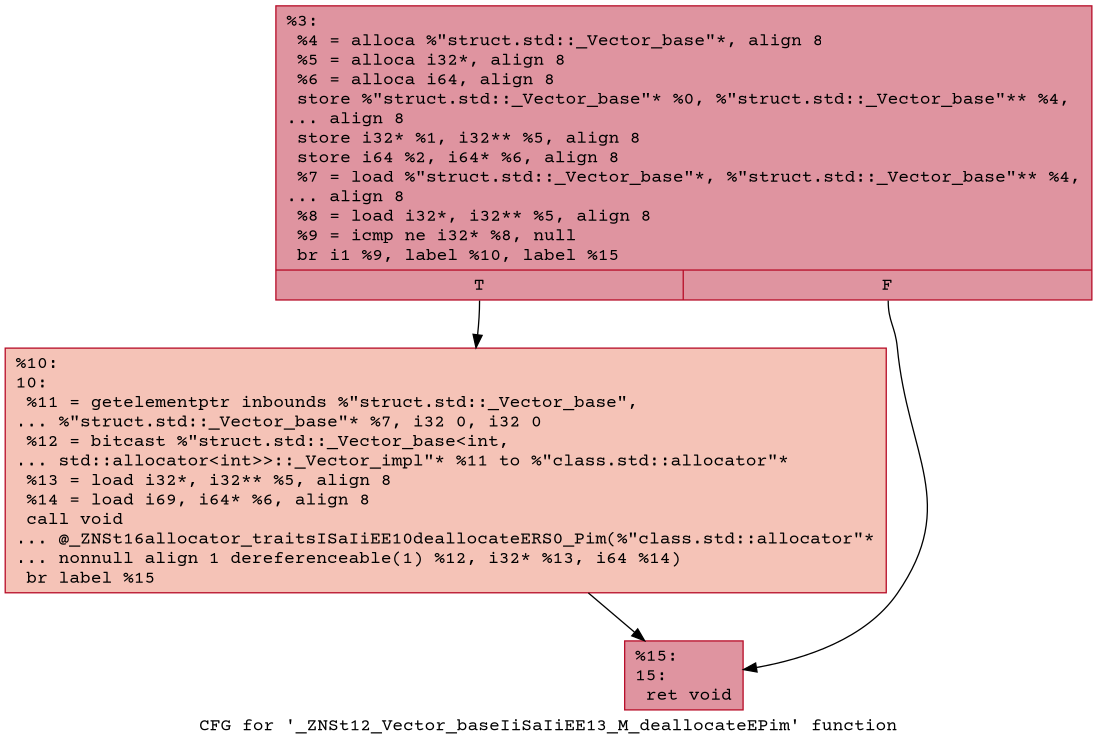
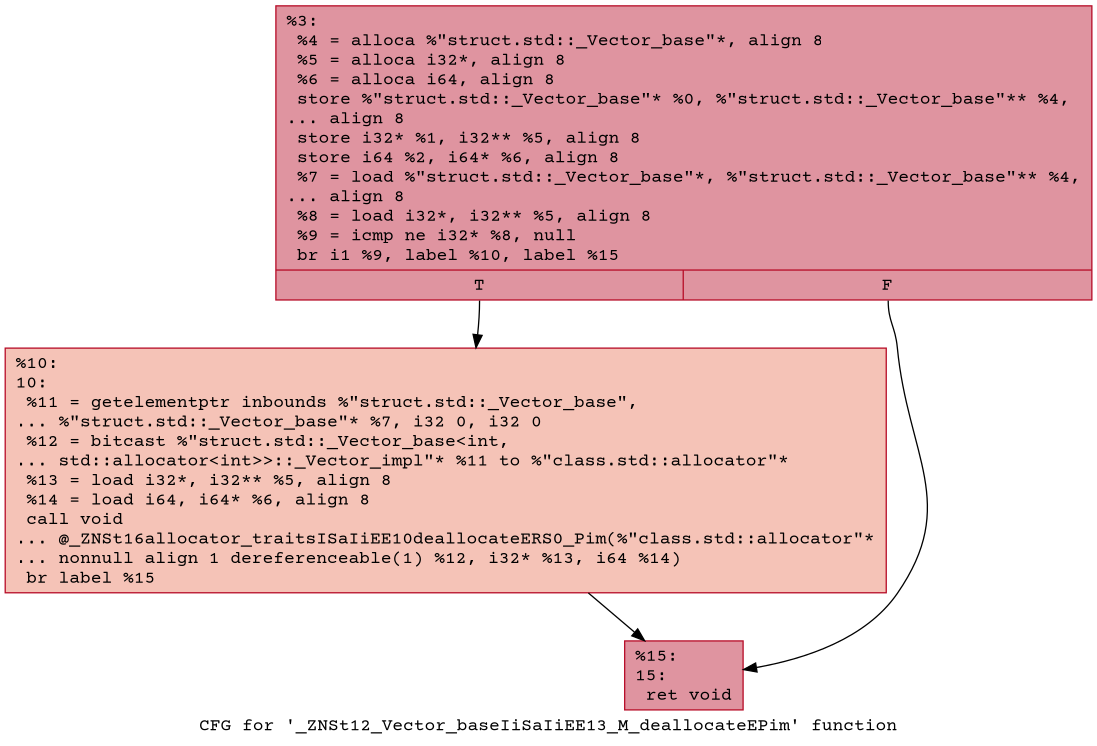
node "%10:": text "%14 = load i69, i64* %6, align 8" -> "%14 = load i64, i64* %6, align 8"
